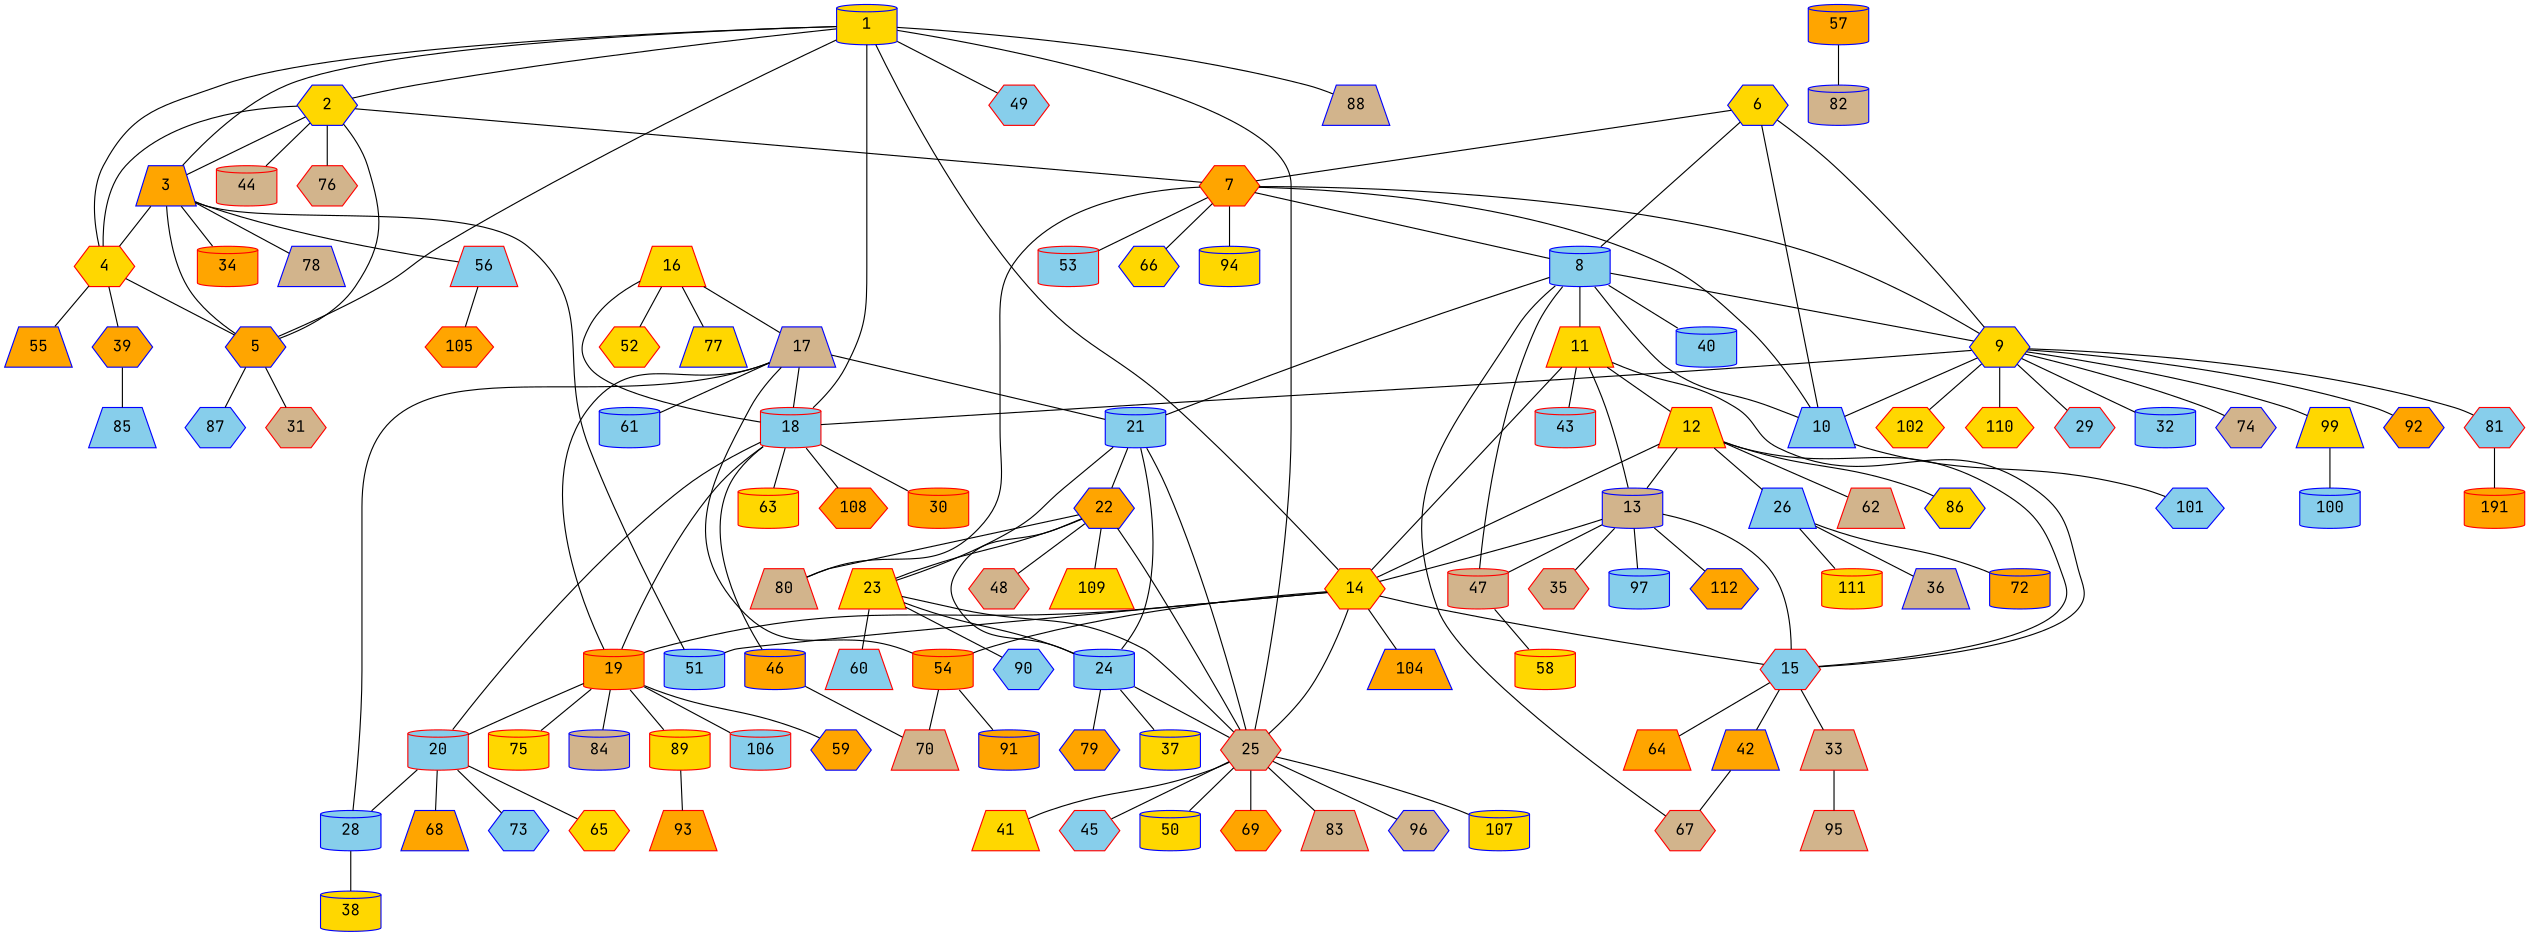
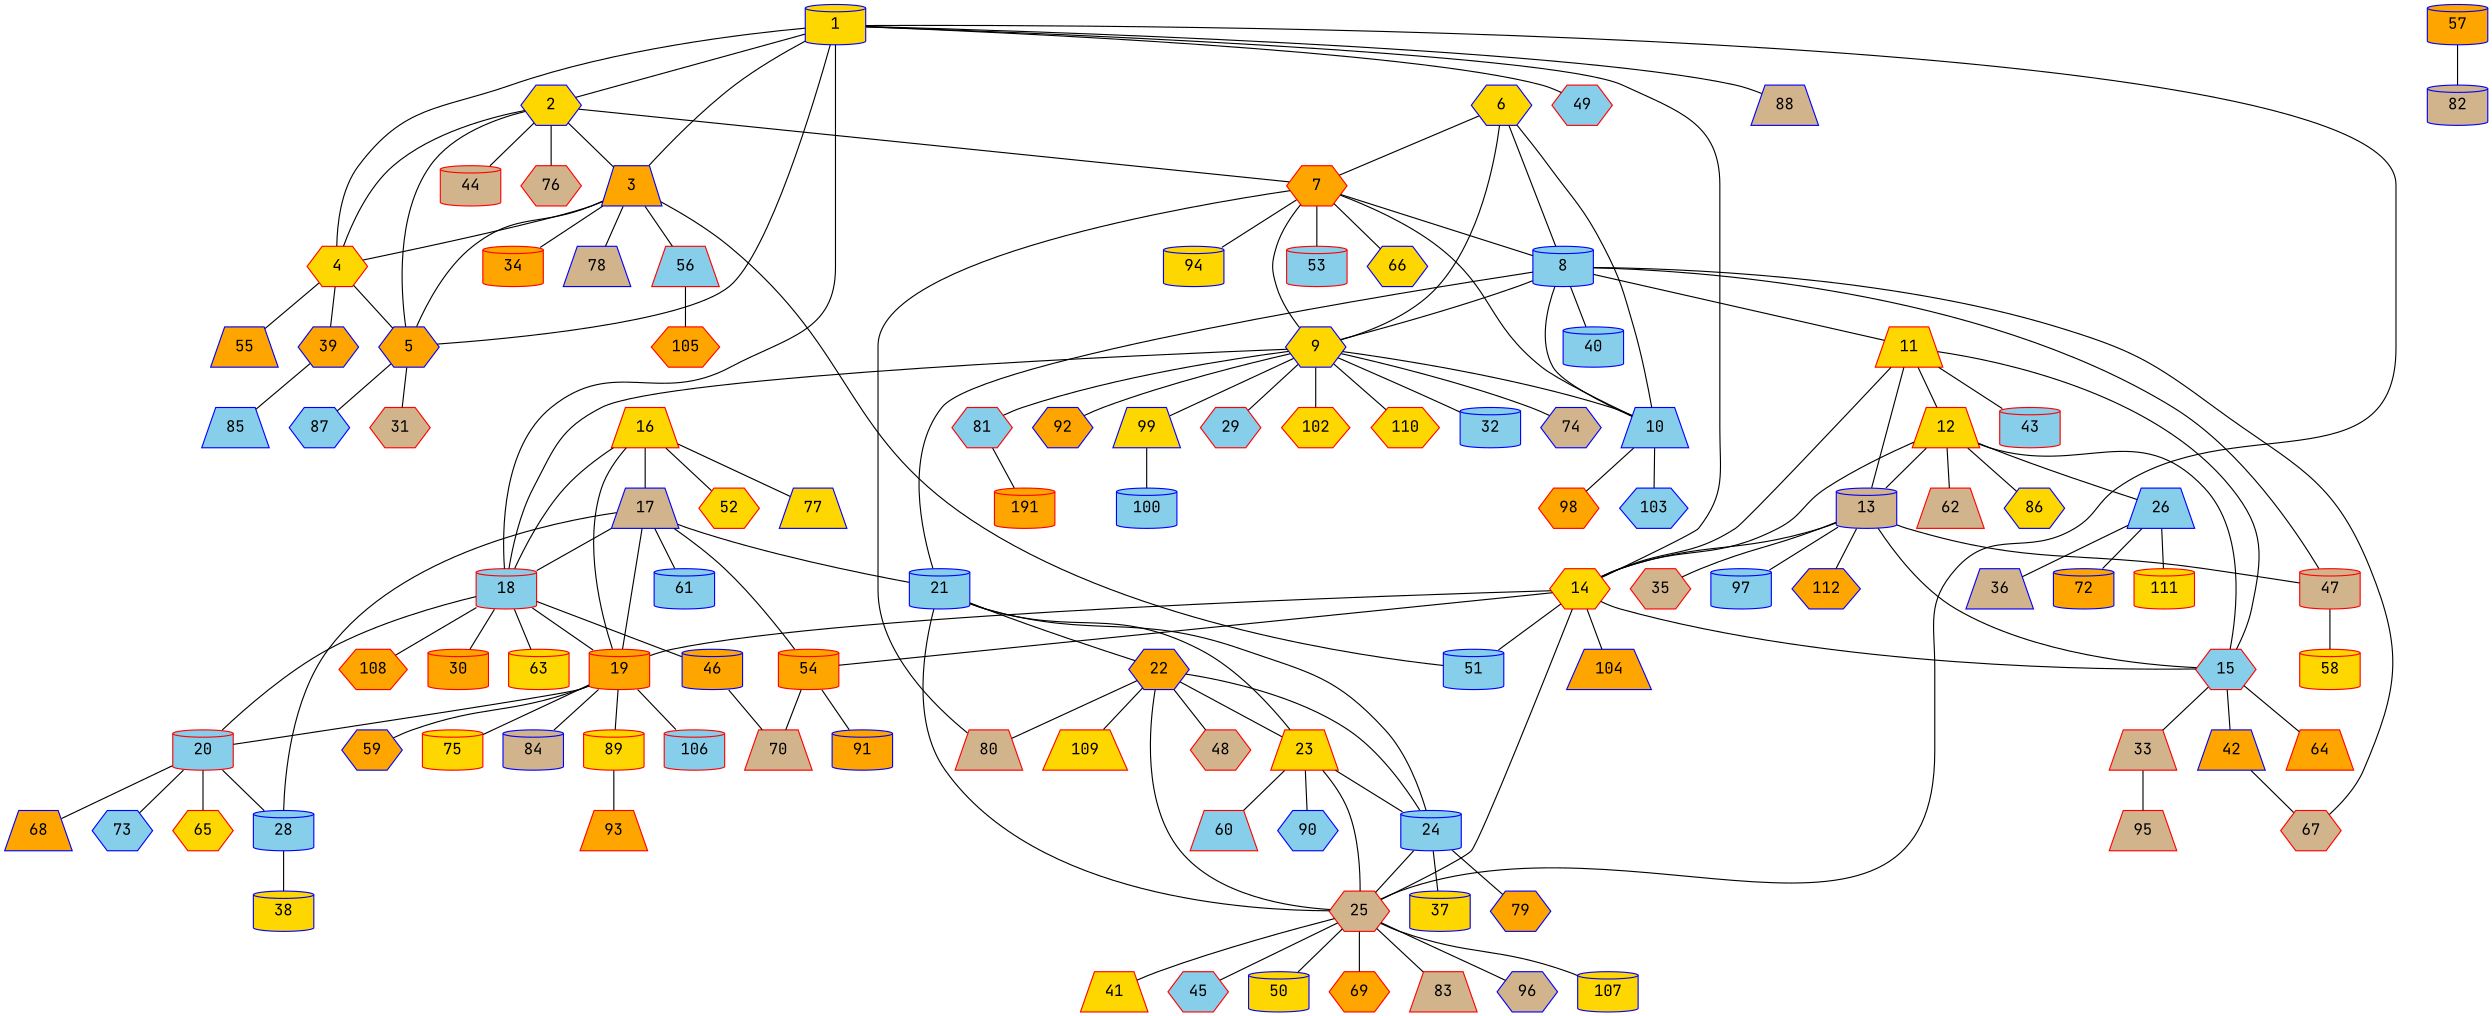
node "98": added
node "101": label "101" -> "103"
edge "16" -- "19": added
